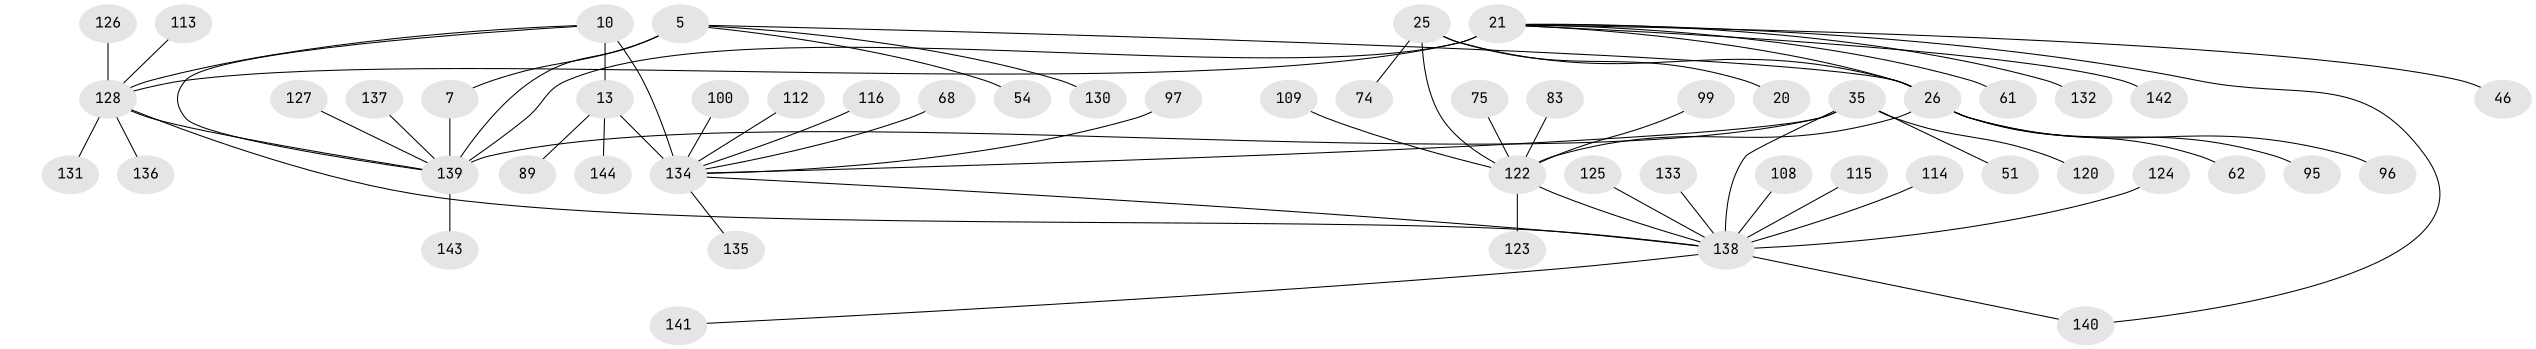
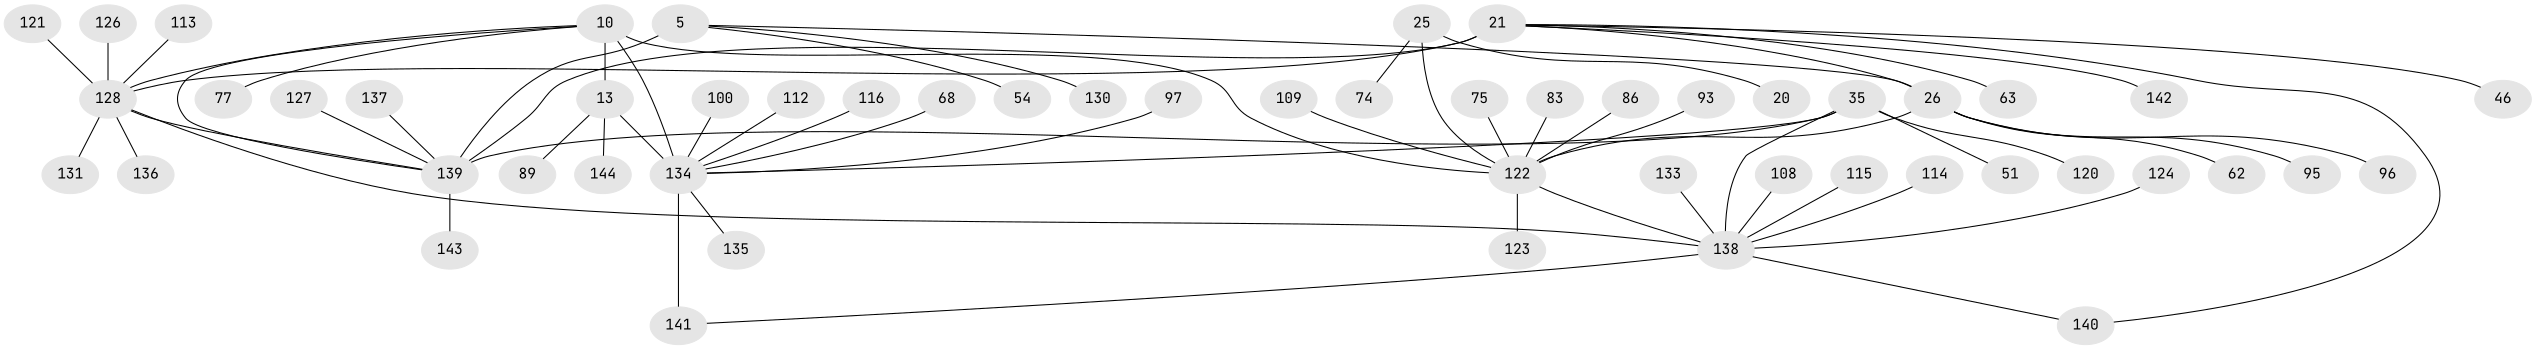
node "121": added
edge "25" -- "26": removed
edge "10" -- "122": added
node "77": added
node "7": removed
node "86": added
node "99": label "99" -> "93"
node "61": label "61" -> "63"
node "132": removed
node "125": removed
edge "134" -- "138": now "134" -- "141"
